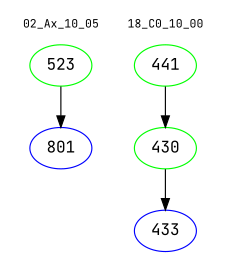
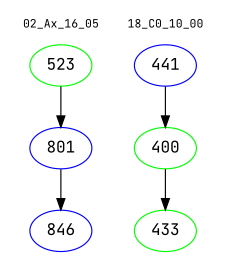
cluster "02_Ax_10_05": label "02_Ax_10_05" -> "02_Ax_16_05"
node "441": color green -> blue
node "430": label "430" -> "400"
node "846": added
node "433": color blue -> green
